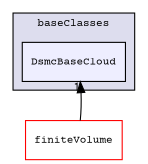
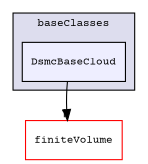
edge "finiteVolume" -> "DsmcBaseCloud": reversed
